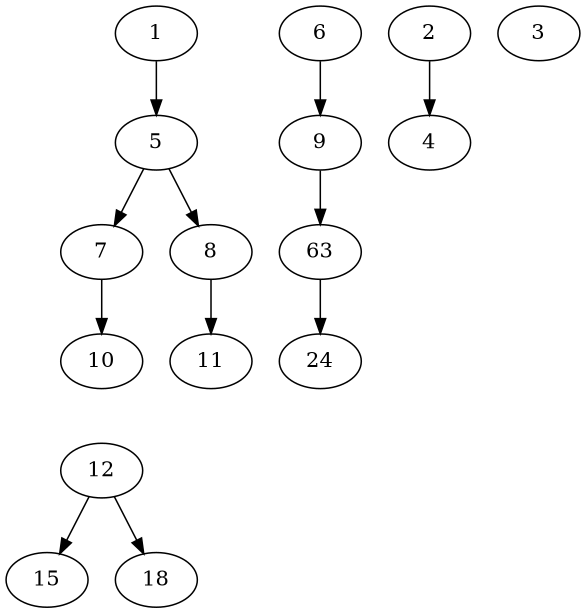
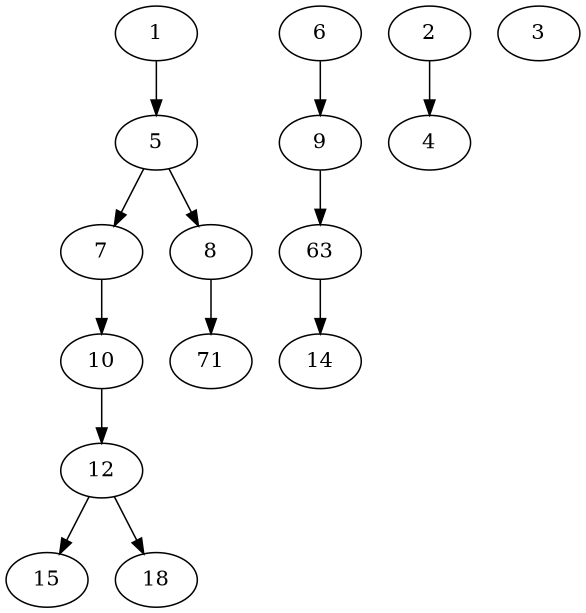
node "11": label "11" -> "71"
node "24": label "24" -> "14"
edge "10" -> "12": added
